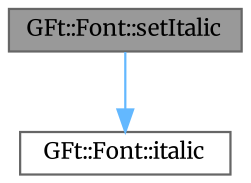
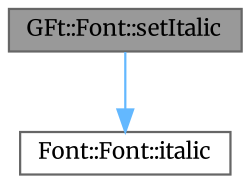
node "GFt::Font::italic": label "GFt::Font::italic" -> "Font::Font::italic"
